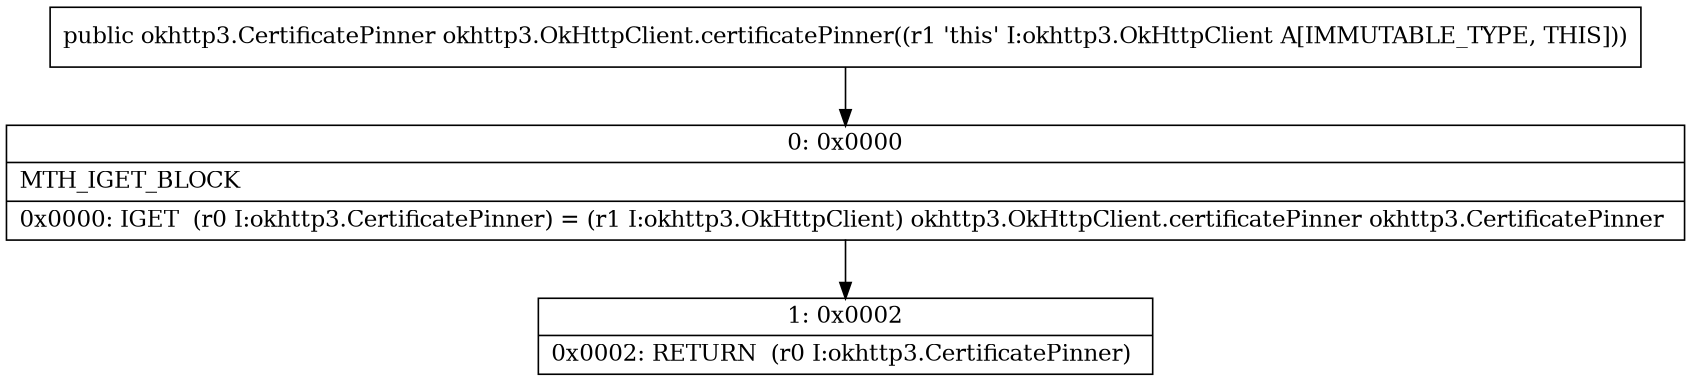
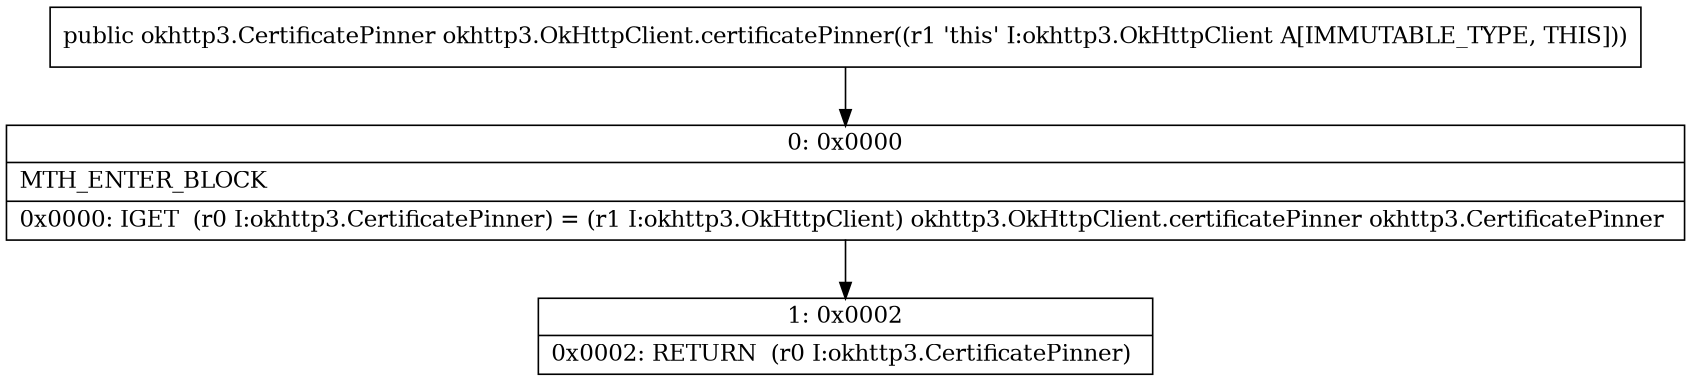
node "0: 0x0000": text "MTH_IGET_BLOCK" -> "MTH_ENTER_BLOCK"
